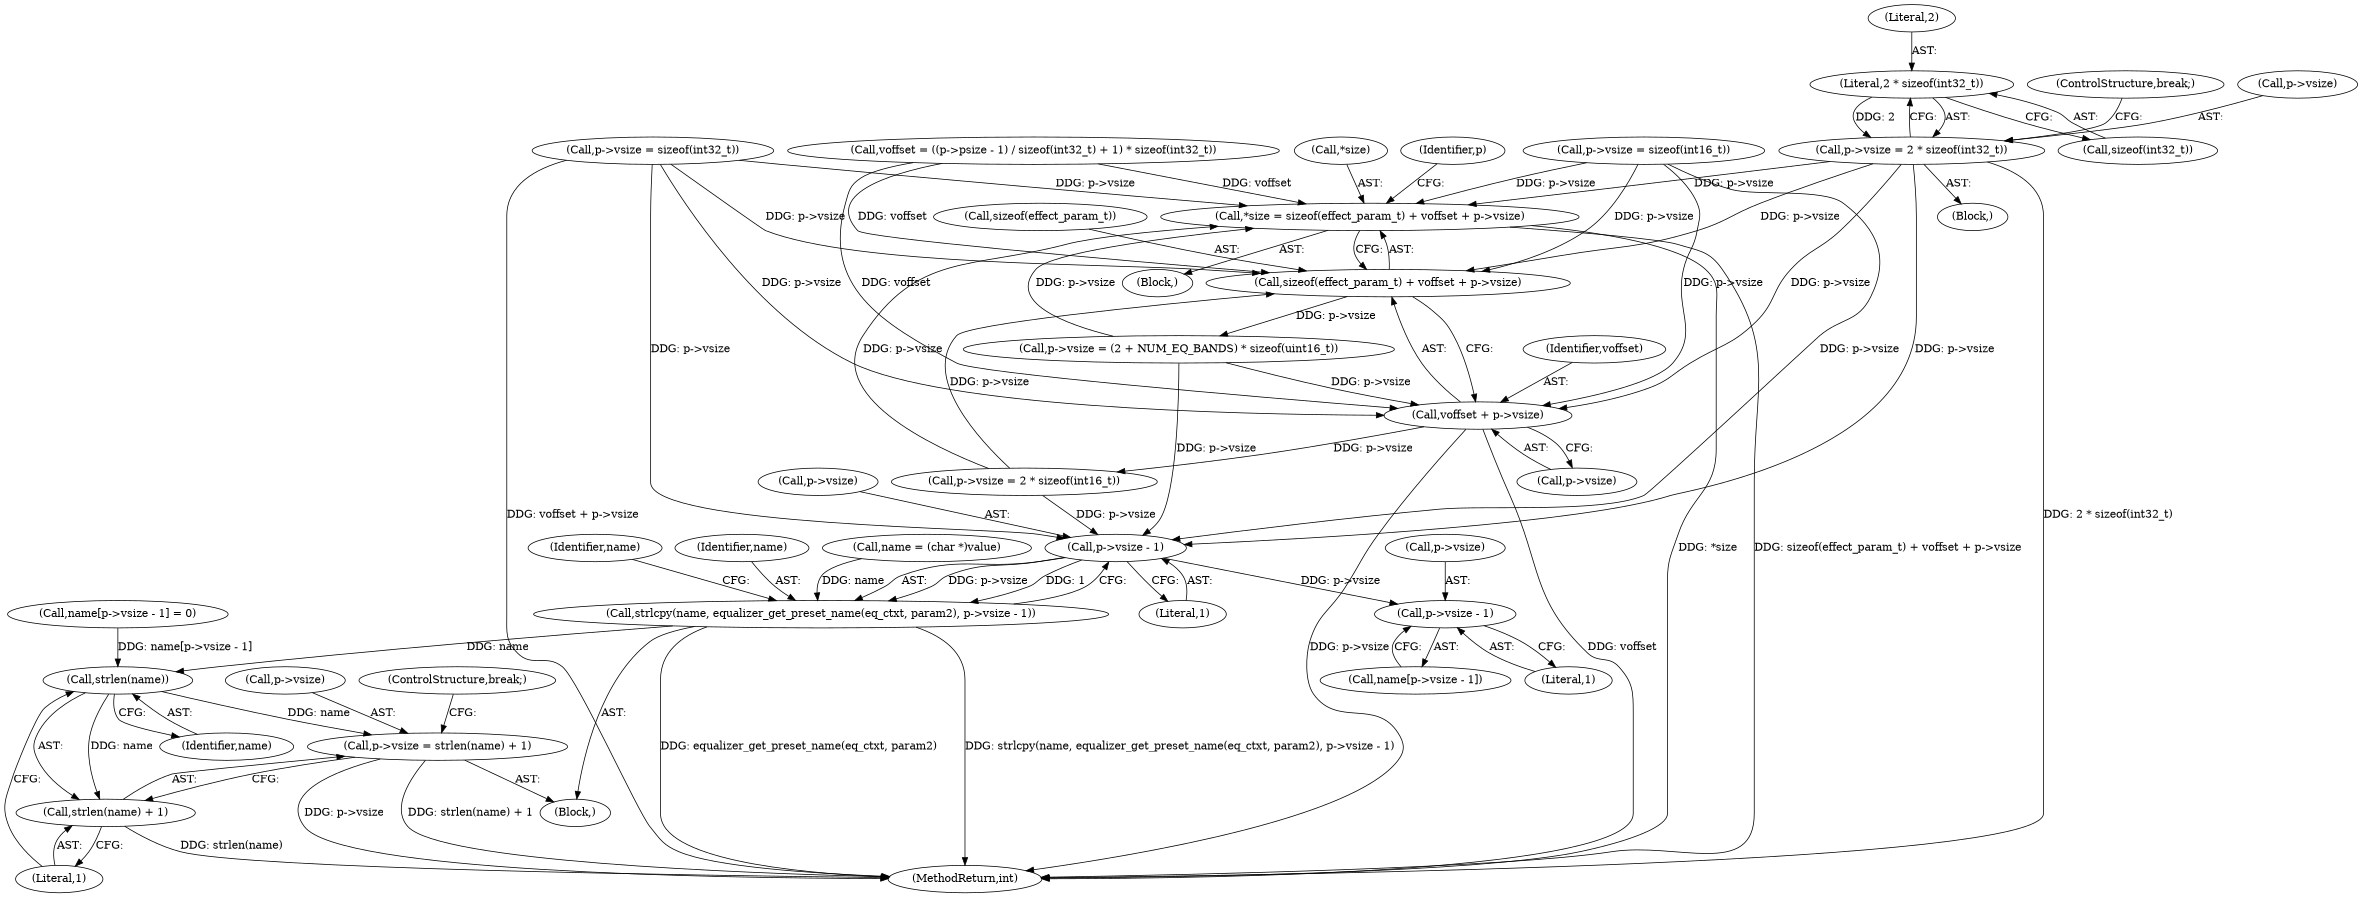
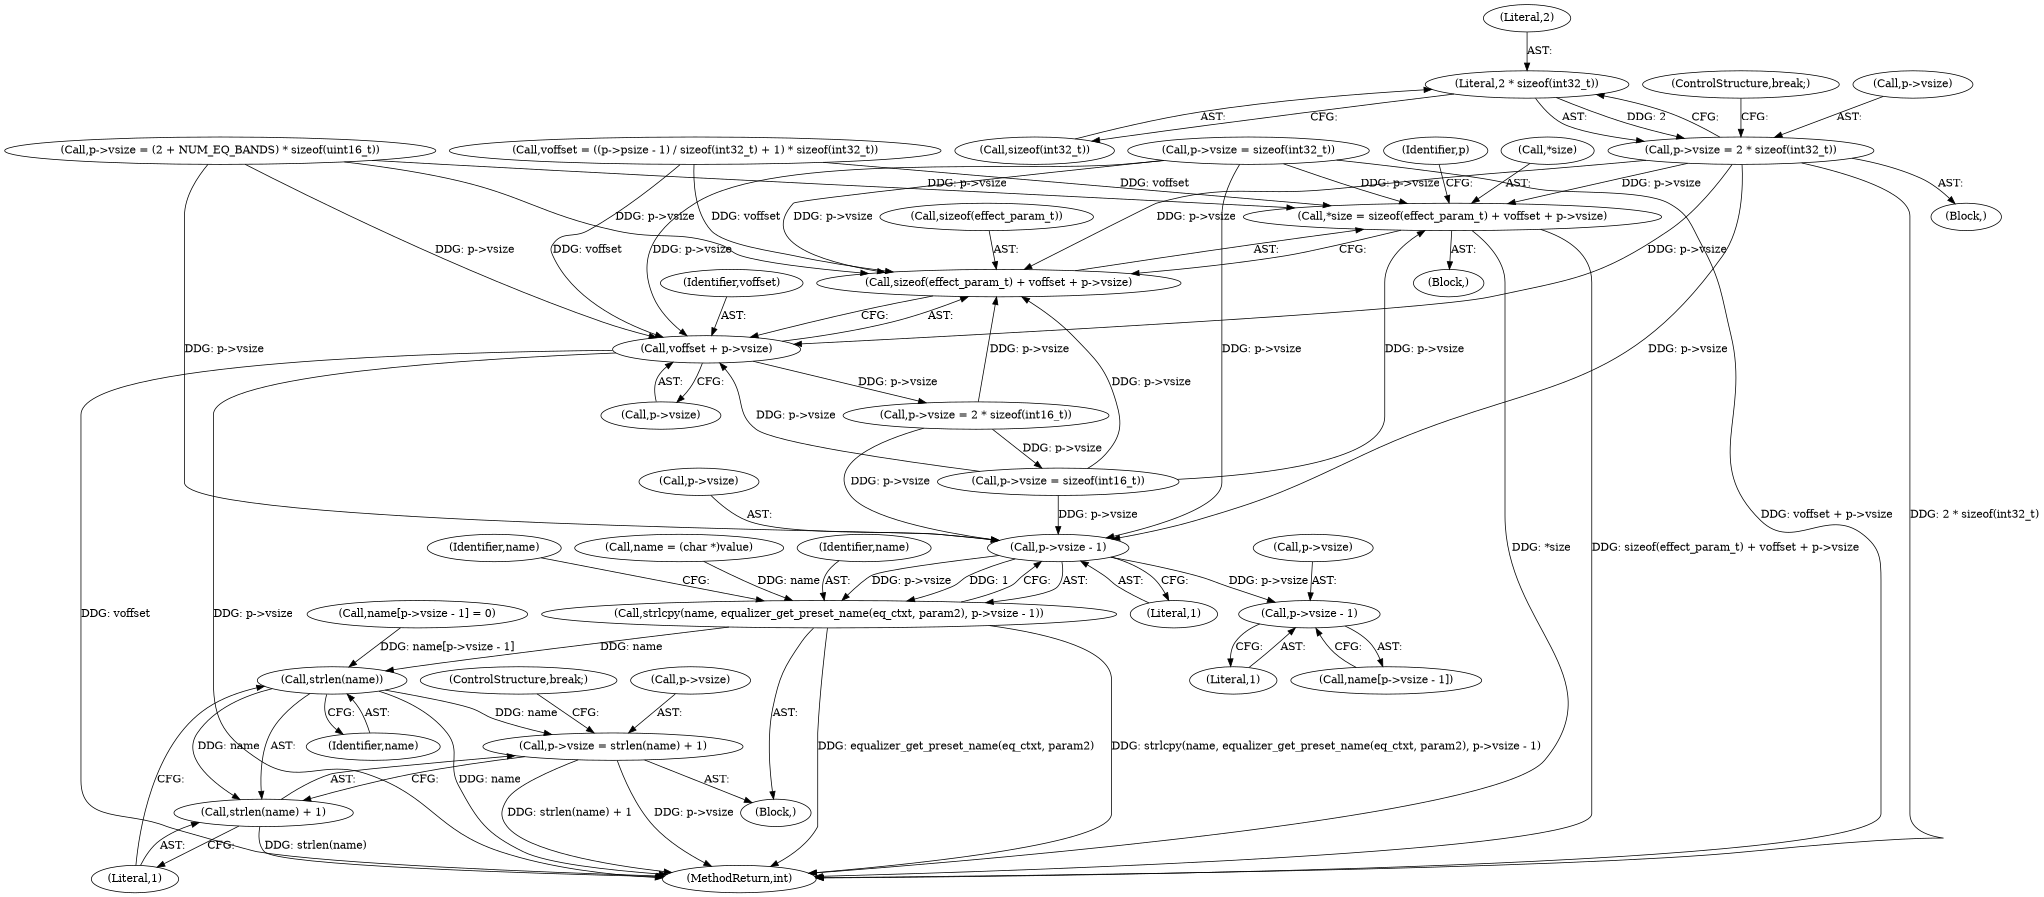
edge "(Call,p->vsize = 2 * sizeof(int16_t))" -> "(Call,*size = sizeof(effect_param_t) + voffset + p->vsize)": now "(Call,p->vsize = 2 * sizeof(int16_t))" -> "(Call,p->vsize = sizeof(int16_t))"
edge "(Call,sizeof(effect_param_t) + voffset + p->vsize)" -> "(Call,p->vsize = (2 + NUM_EQ_BANDS) * sizeof(uint16_t))": reversed
edge "(Call,strlen(name))" -> "(MethodReturn,int)": added, label "DDG: name"
